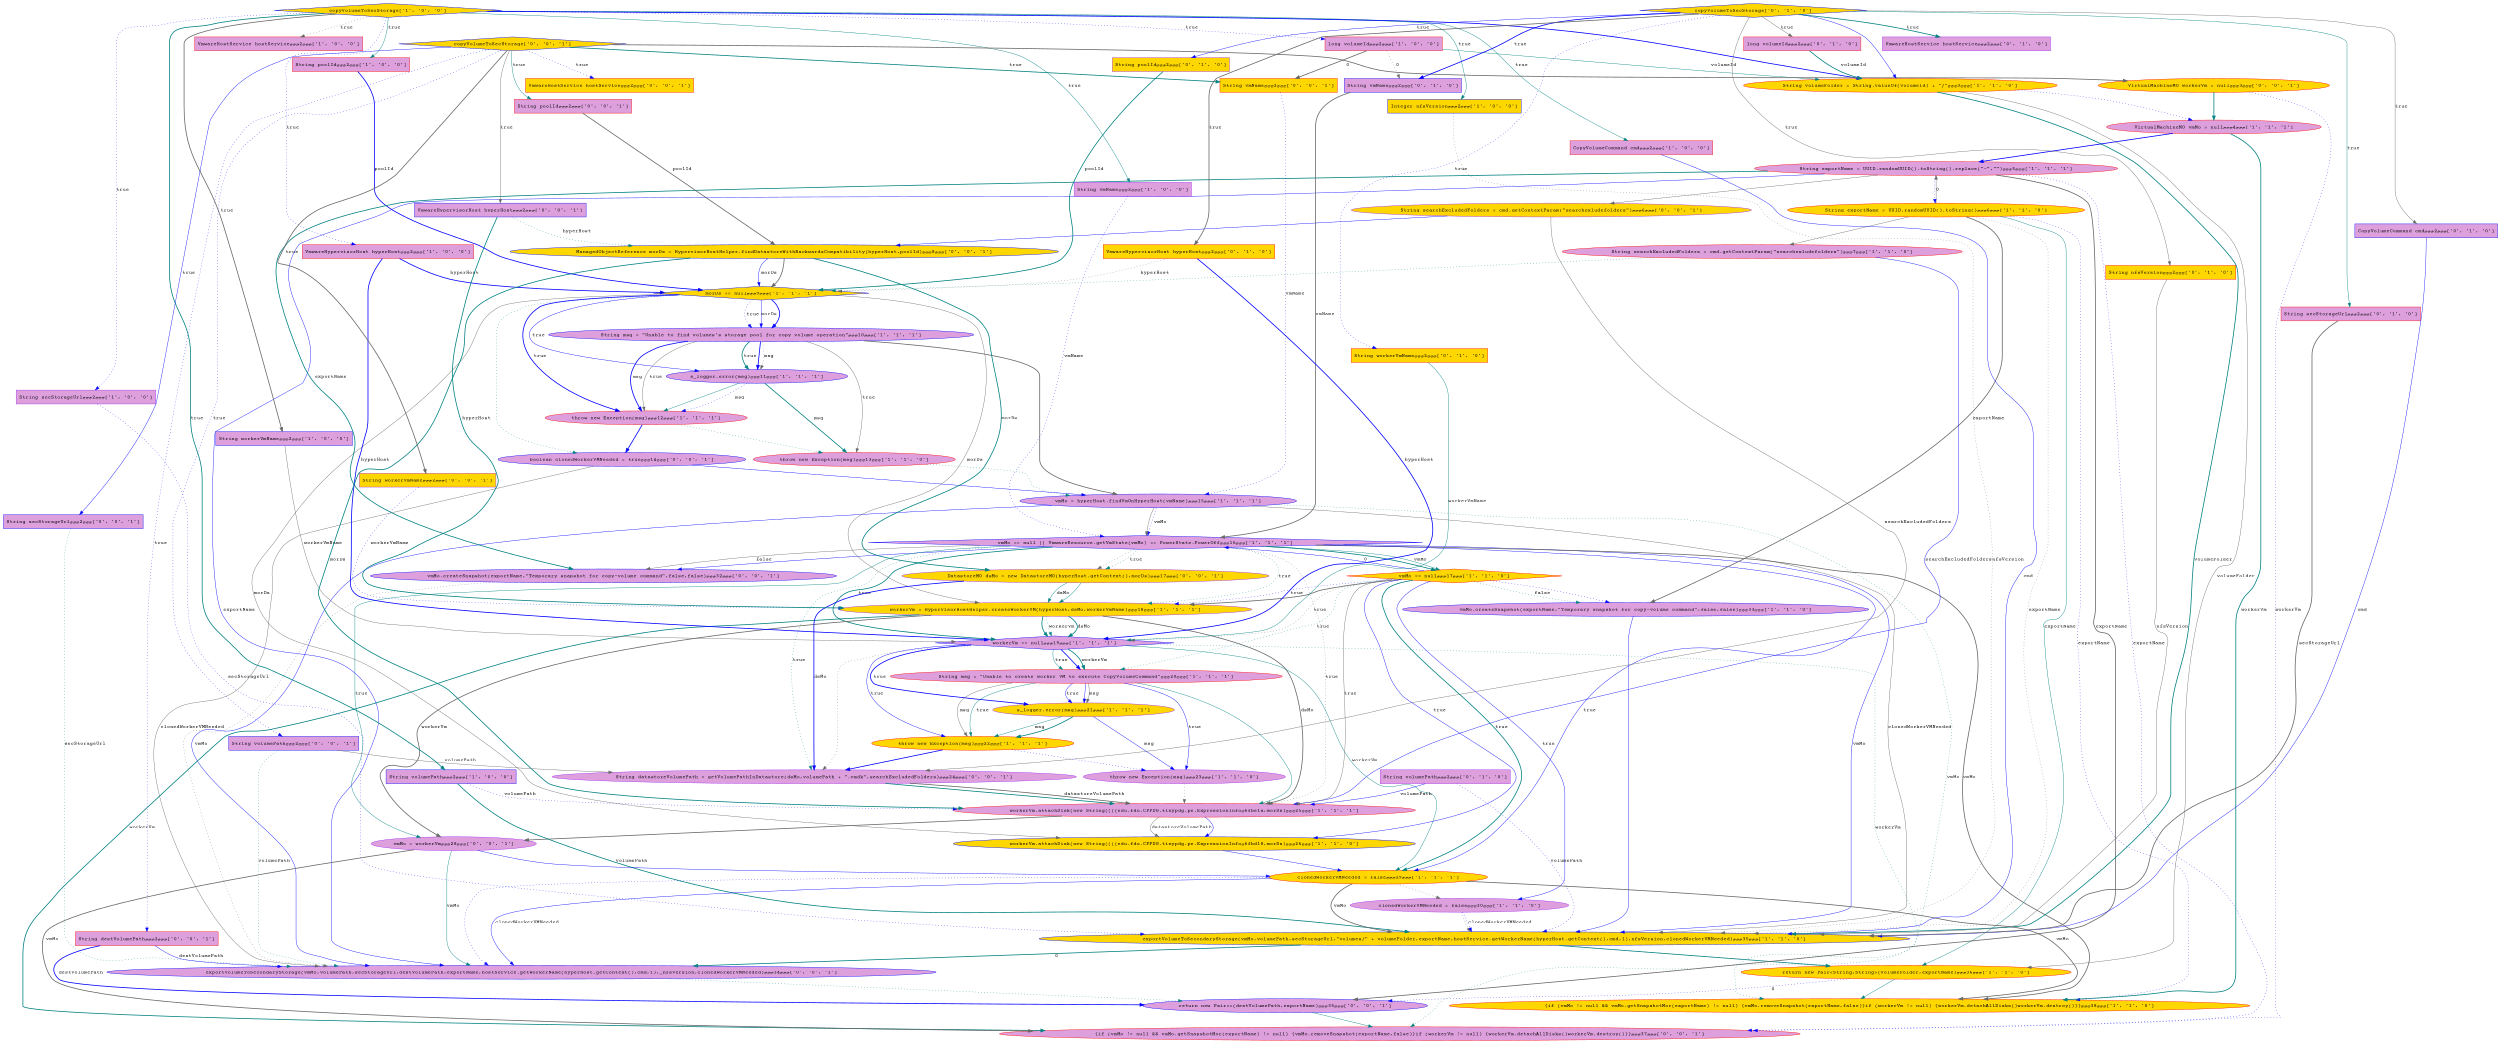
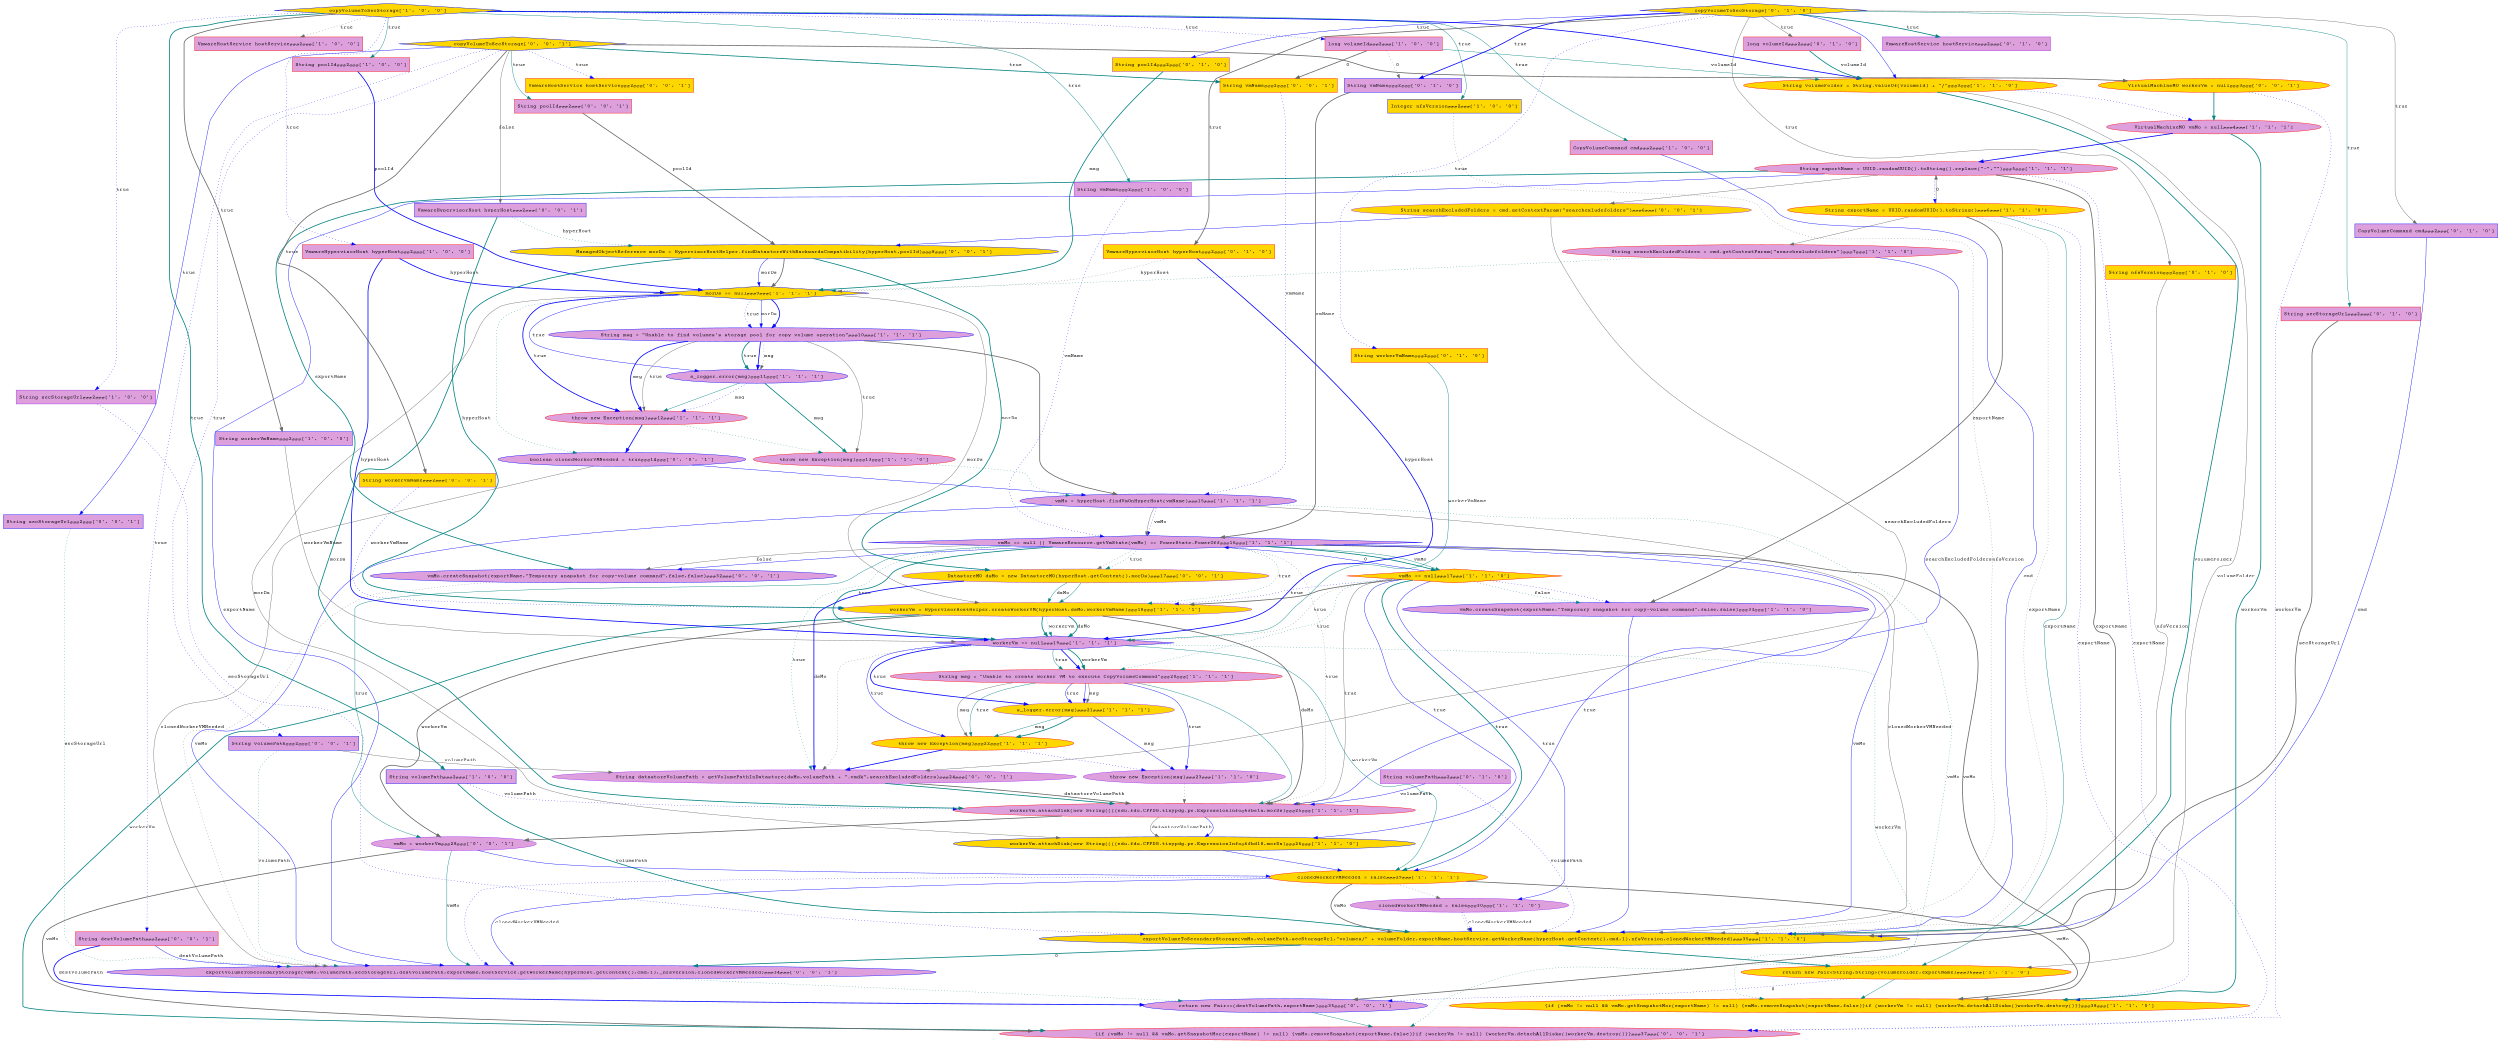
edge "copyVolumeToSecStorage['0', '0', '1']" -> "VmwareHypervisorHost hyperHost@@@2@@@['0', '0', '1']": label "true" -> "false"
edge "String poolId@@@2@@@['0', '1', '0']" -> "morDs == null@@@9@@@['1', '1', '1']": label "poolId" -> "msg"
